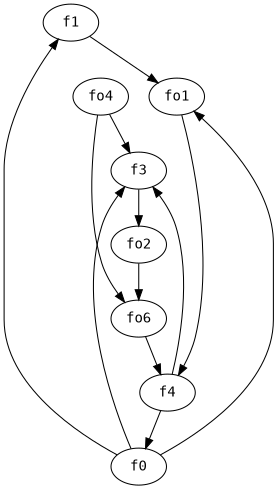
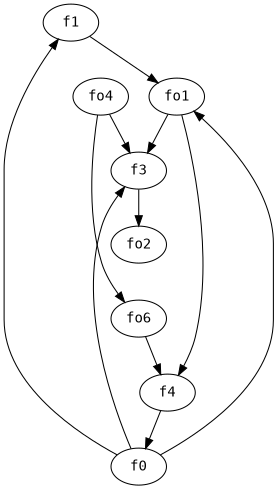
edge "fo2" -> "fo6": removed
edge "f4" -> "f3": now "fo1" -> "f3"
